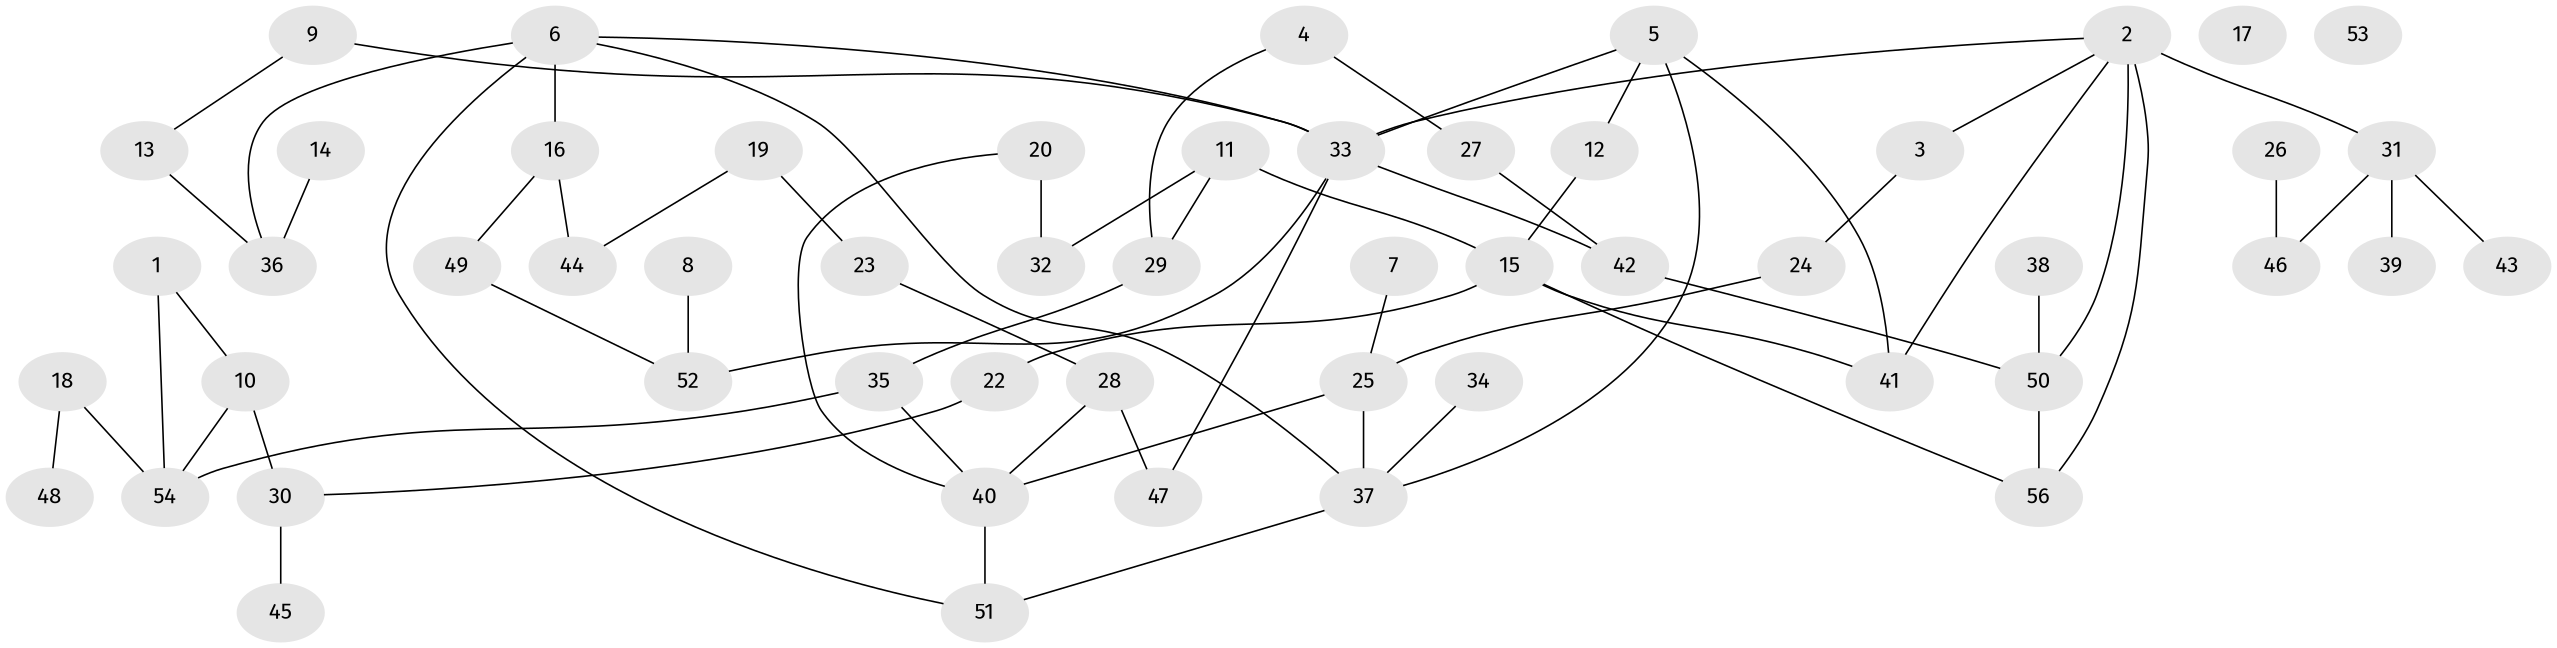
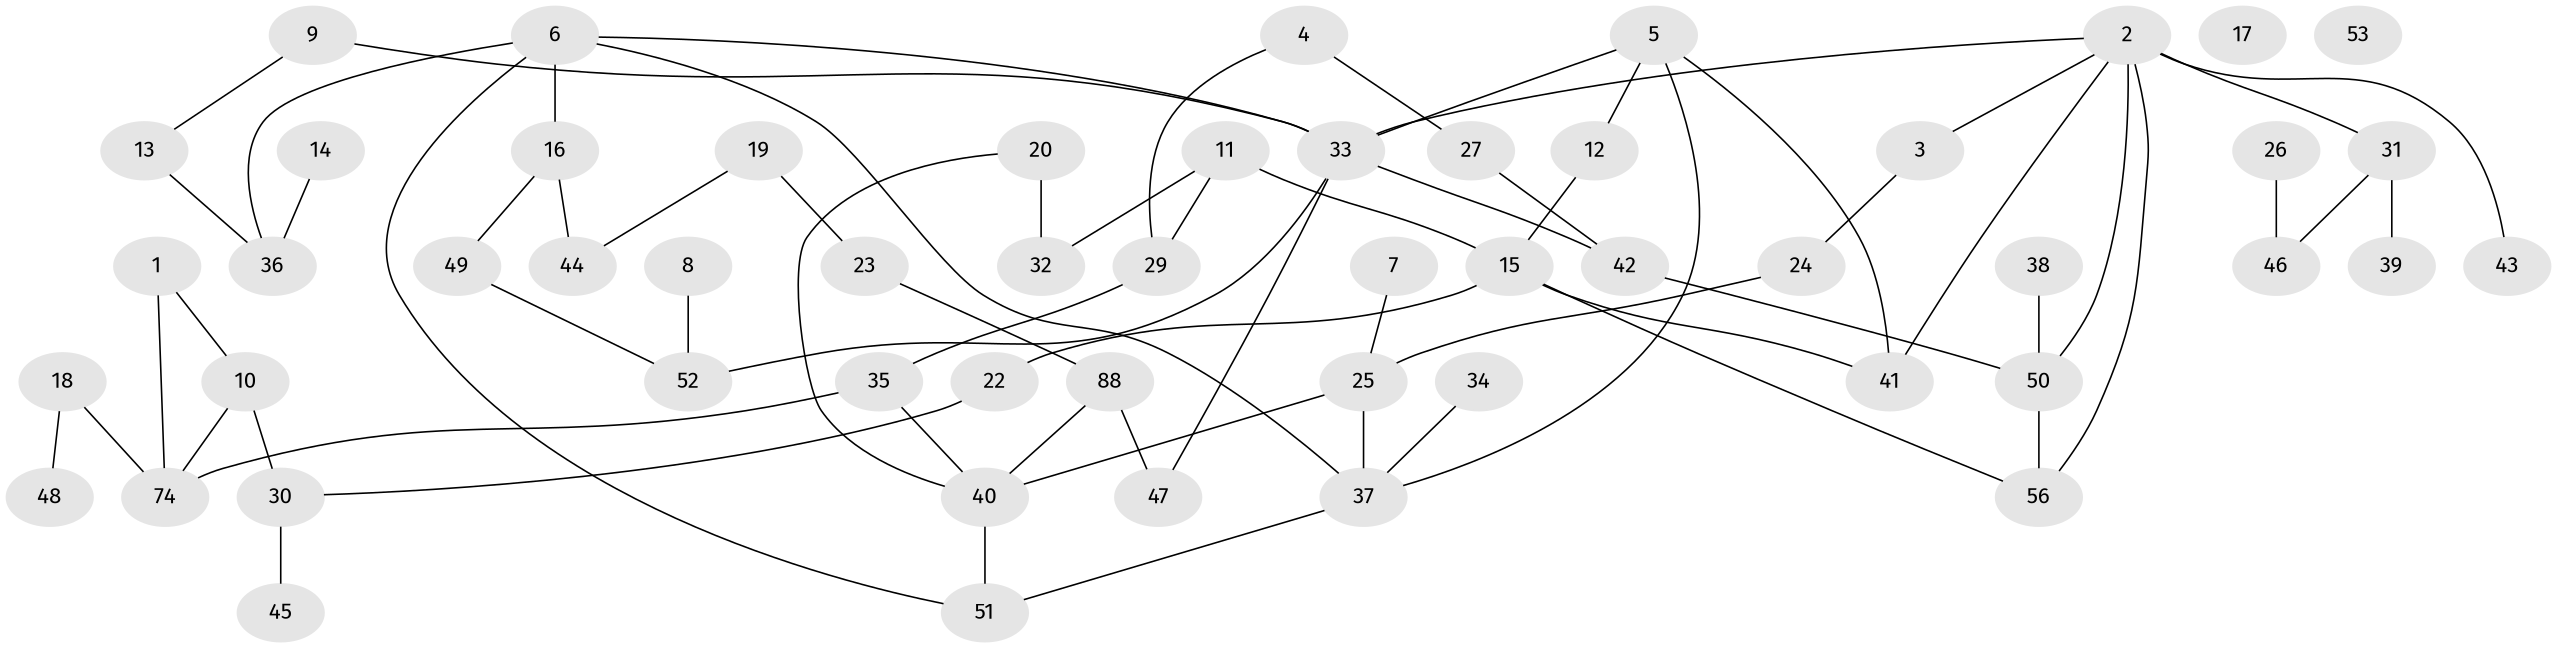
edge "31" -- "43": now "2" -- "43"
node "28": label "28" -> "88"
node "54": label "54" -> "74"
